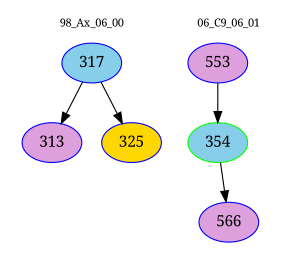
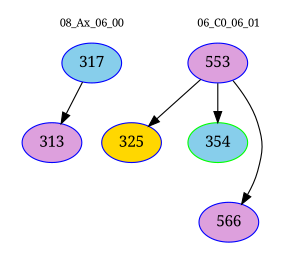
cluster "98_Ax_06_00": label "98_Ax_06_00" -> "08_Ax_06_00"
cluster "06_C9_06_01": label "06_C9_06_01" -> "06_C0_06_01"
edge "317" -> "325": now "553" -> "325"
edge "354" -> "566": now "553" -> "566"
